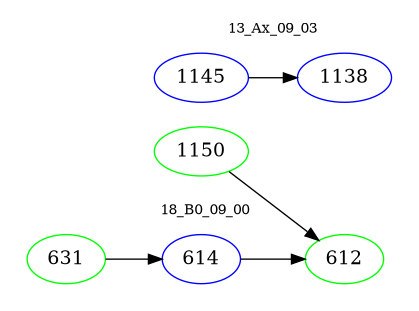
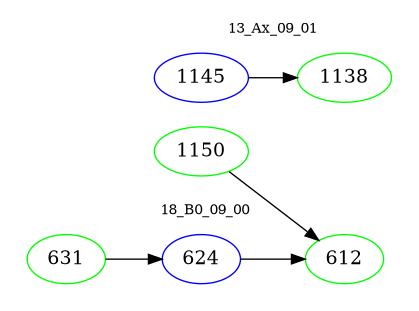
cluster "13_Ax_09_03": label "13_Ax_09_03" -> "13_Ax_09_01"
node "1138": color blue -> green
node "614": label "614" -> "624"
